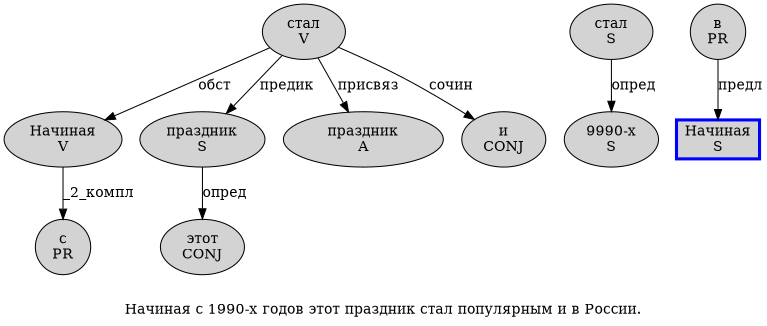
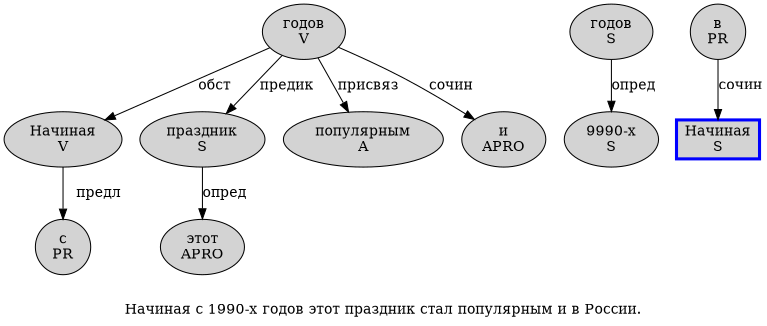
node "стал V": label "стал V" -> "годов V"
node "стал S": label "стал S" -> "годов S"
edge "в PR" -> "Начиная S": label "предл" -> "сочин"
node "праздник A": label "праздник A" -> "популярным A"
node "и CONJ": label "и CONJ" -> "и APRO"
edge "Начиная V" -> "с PR": label "_2_компл" -> "предл"
node "этот CONJ": label "этот CONJ" -> "этот APRO"
